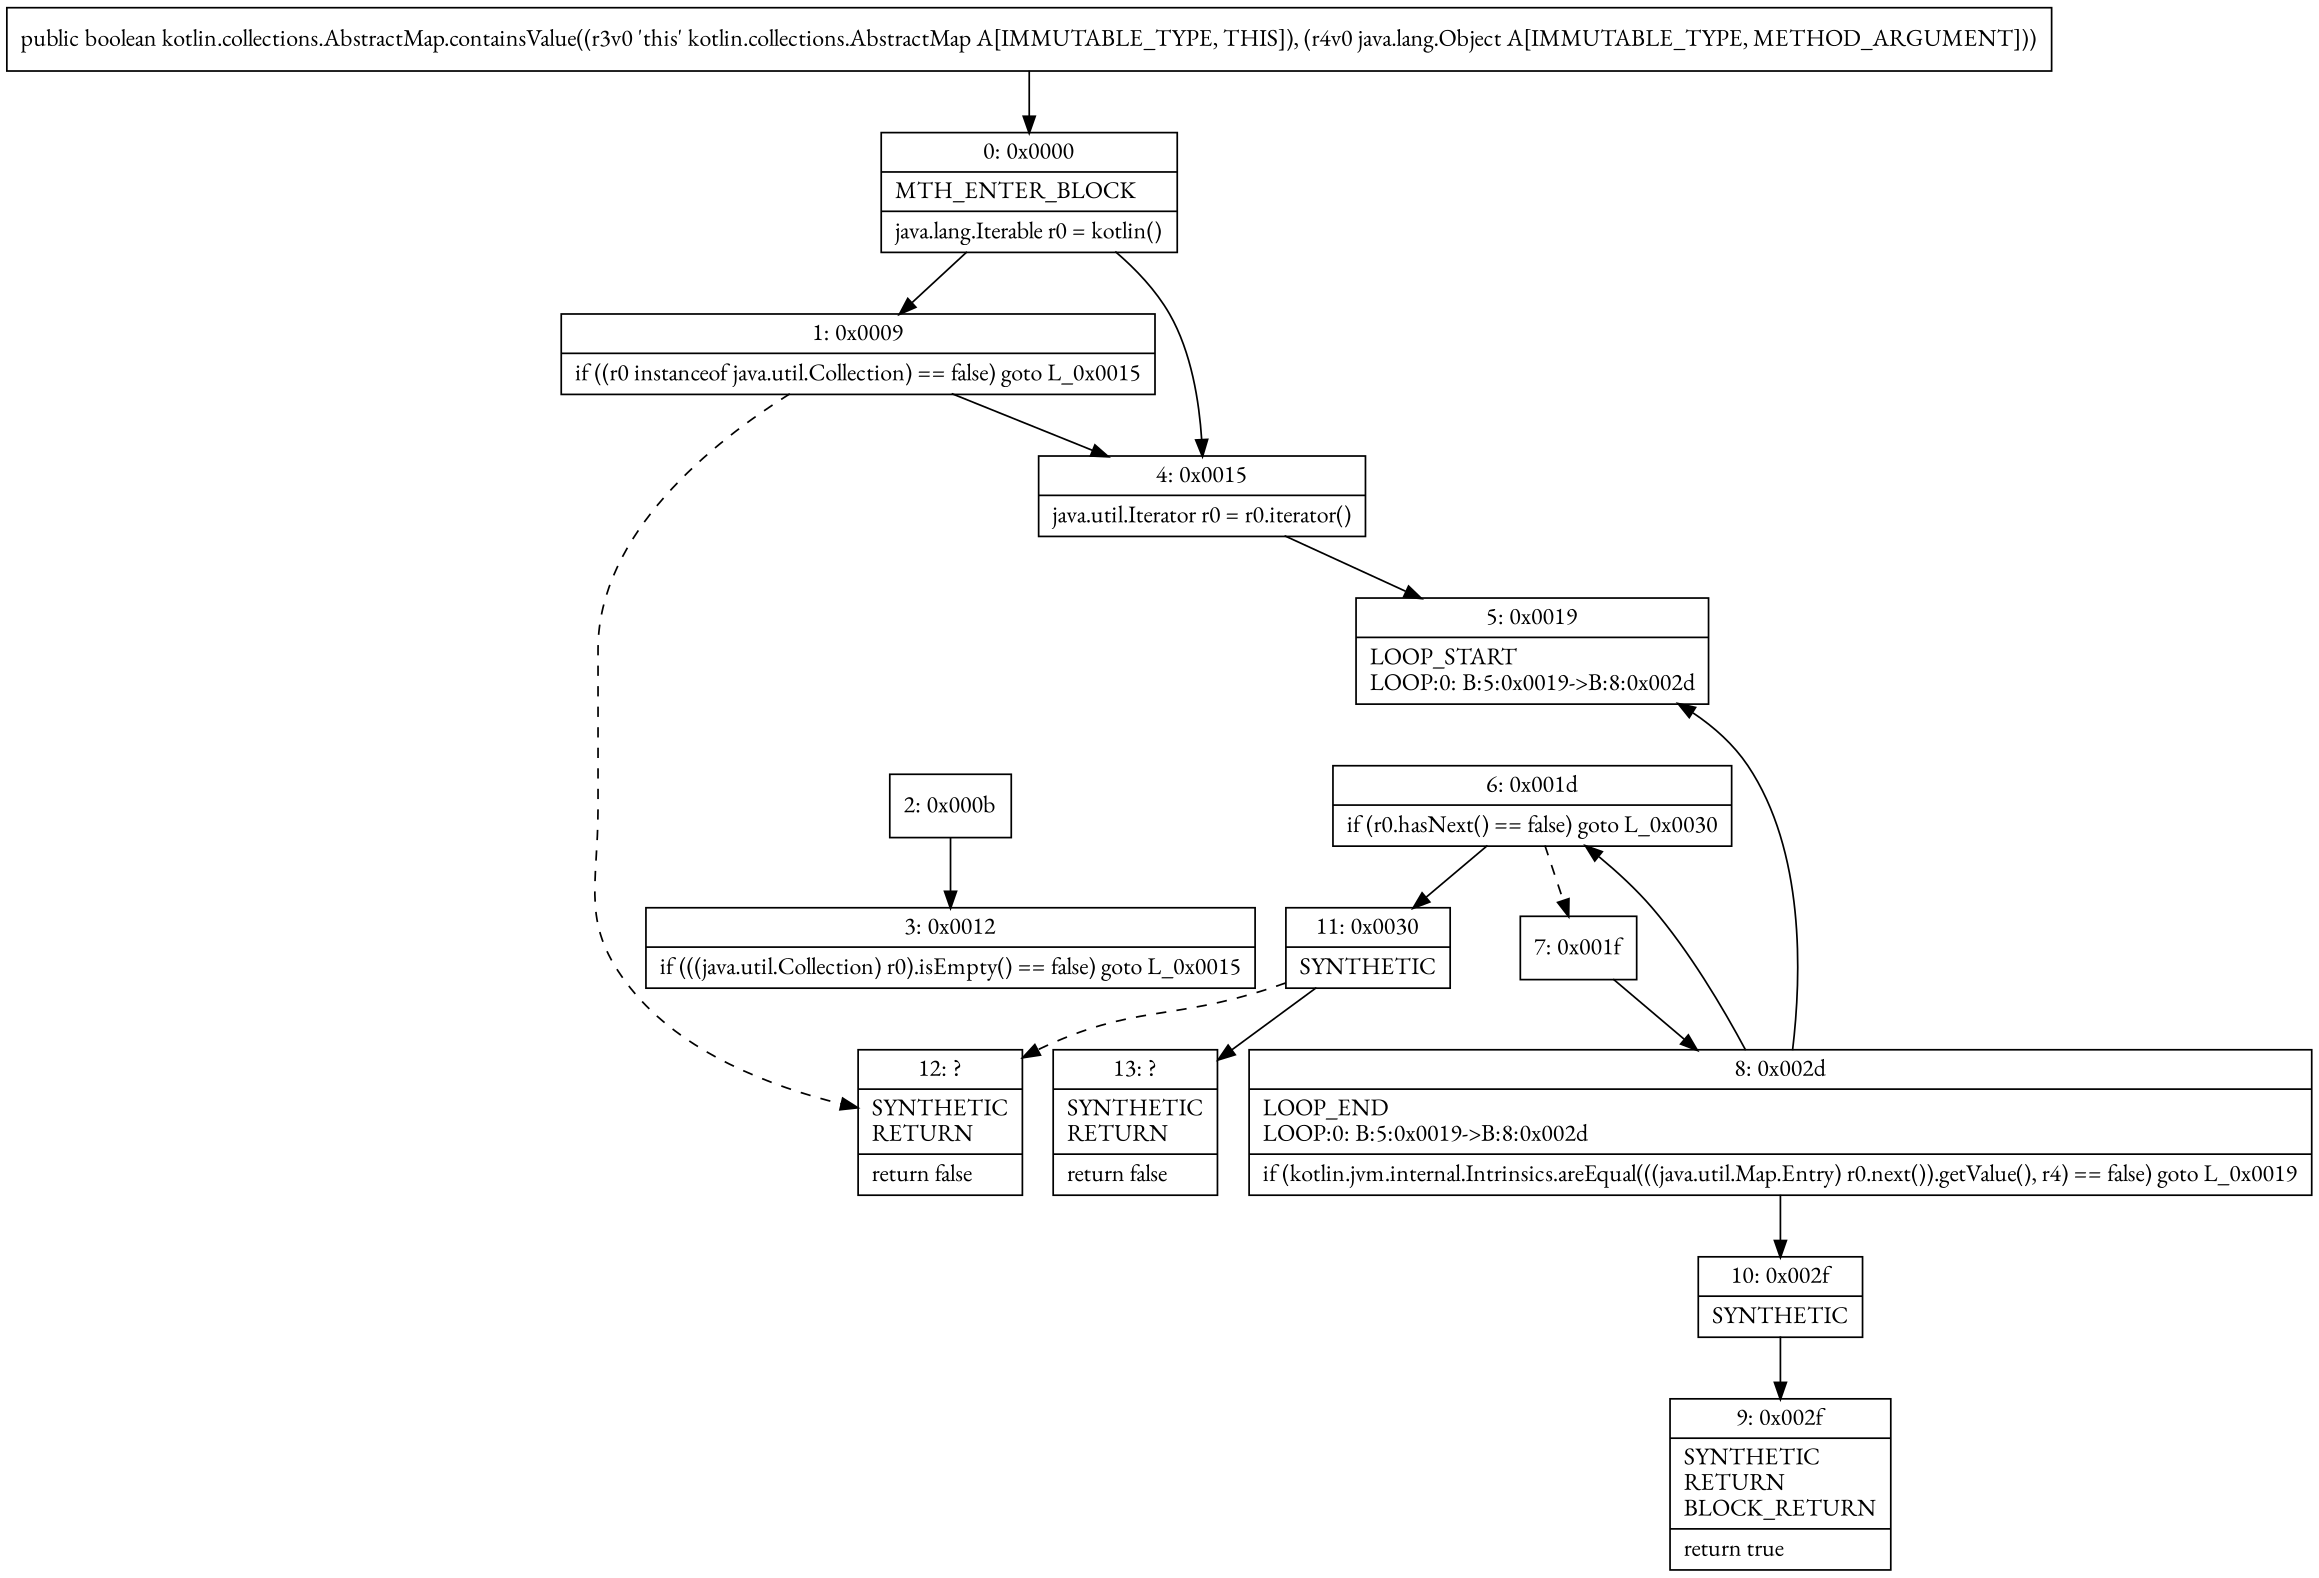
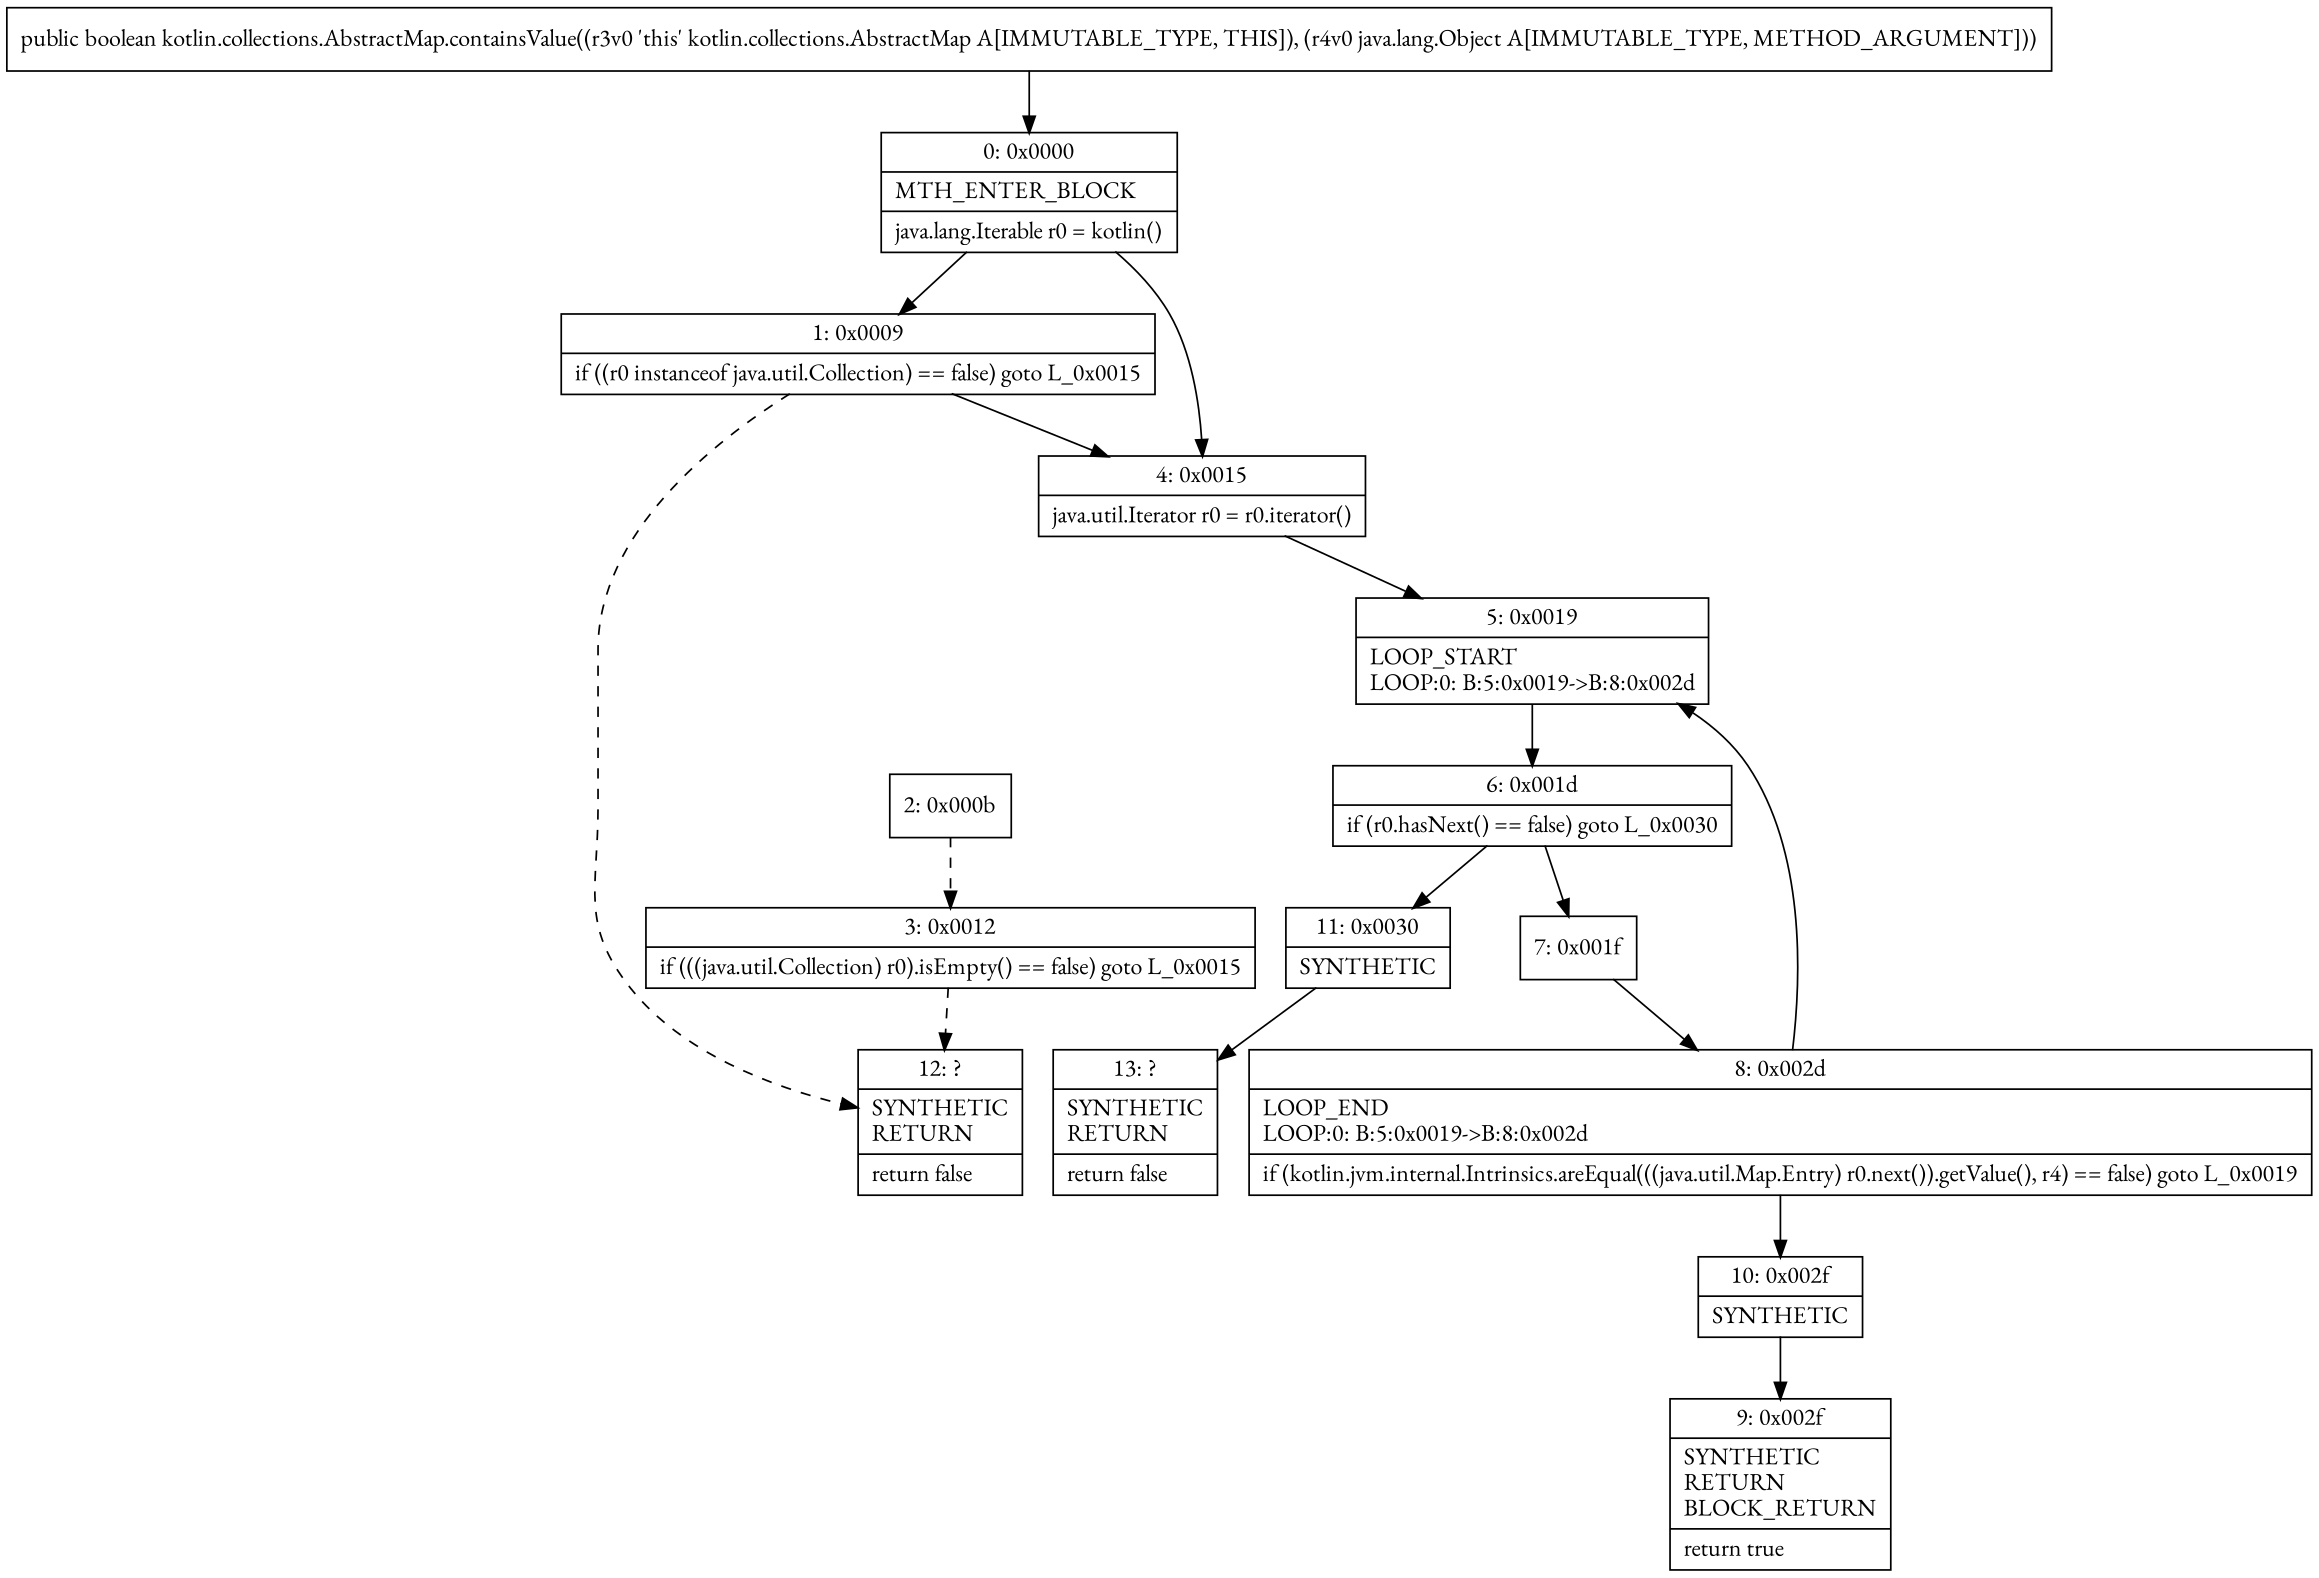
edge "2: 0x000b" -> "3: 0x0012": style solid -> dashed
edge "6: 0x001d" -> "7: 0x001f": style dashed -> solid
edge "8: 0x002d" -> "6: 0x001d": now "5: 0x0019" -> "6: 0x001d"
edge "11: 0x0030" -> "12: ?": now "3: 0x0012" -> "12: ?"
